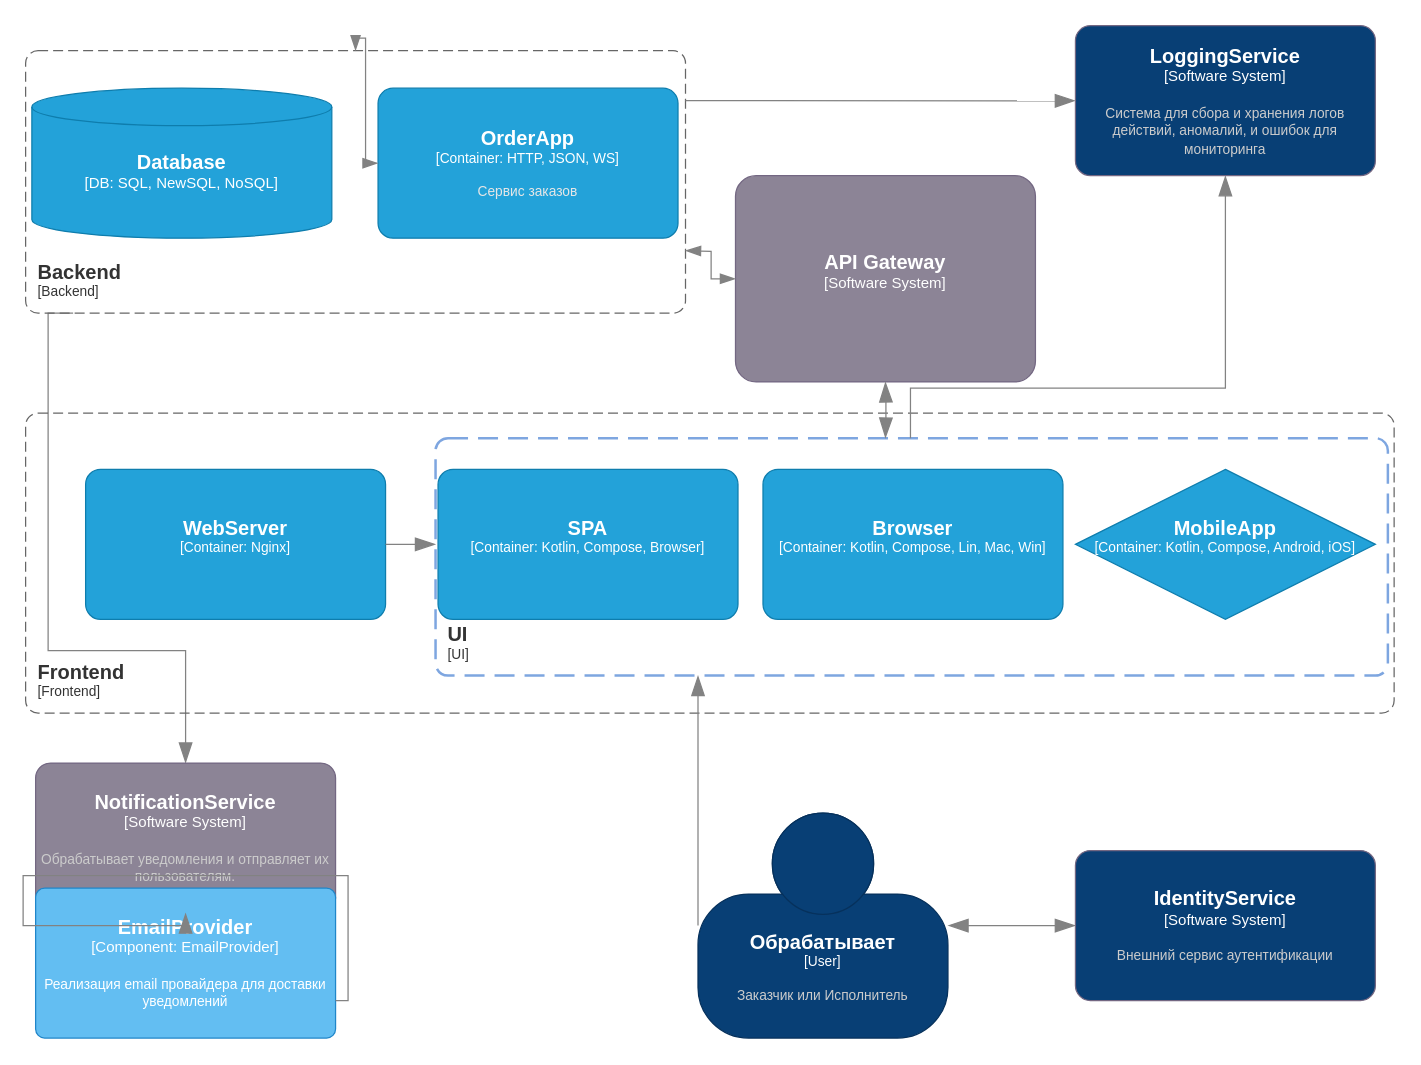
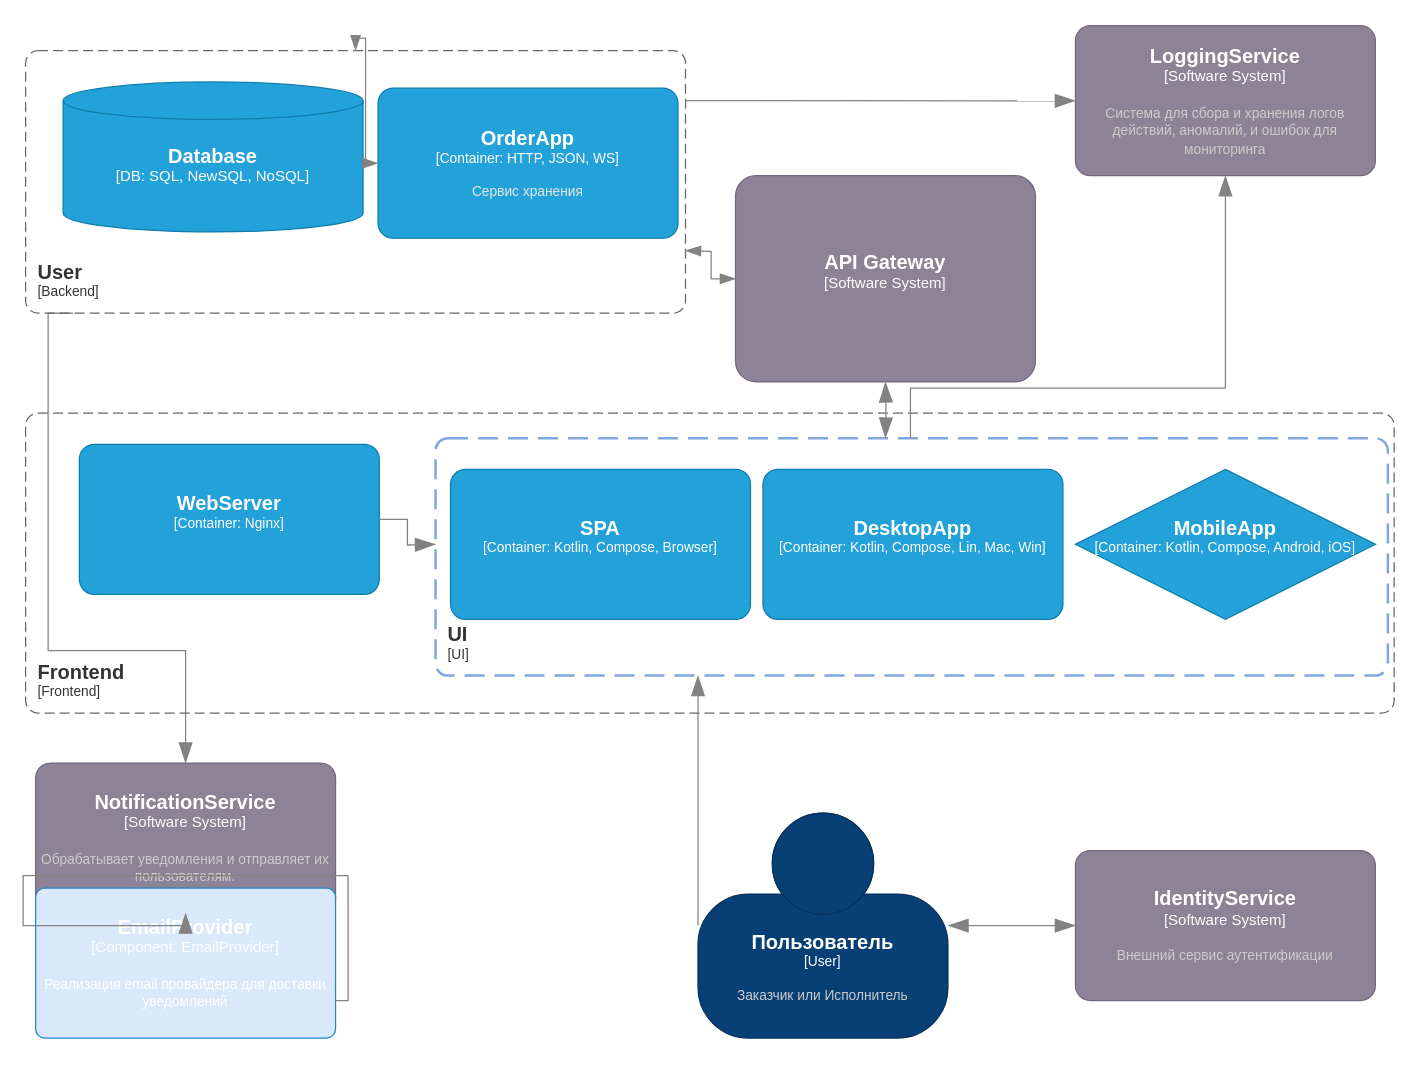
node "LoggingService [Software System] Система для сбора и хранения логов действий, аномалий, и ошибок для мониторинга": fillcolor #083f75 -> #8c8496
node "Database [DB: SQL, NewSQL, NoSQL]": moved (182, 163) -> (213, 157)
node "OrderApp [Container: HTTP, JSON, WS] Сервис заказов": label "OrderApp [Container: HTTP, JSON, WS] Сервис заказов" -> "OrderApp [Container: HTTP, JSON, WS] Сервис хранения"
node "Backend [Backend]": label "Backend [Backend]" -> "User [Backend]"
node "WebServer [Container: Nginx]": moved (236, 544) -> (229, 519)
node "SPA [Container: Kotlin, Compose, Browser]": moved (588, 544) -> (601, 544)
node "Browser [Container: Kotlin, Compose, Lin, Mac, Win]": label "Browser [Container: Kotlin, Compose, Lin, Mac, Win]" -> "DesktopApp [Container: Kotlin, Compose, Lin, Mac, Win]"
node "IdentityService [Software System] Внешний сервис аутентификации": fillcolor #083f75 -> #8c8496
node "EmailProvider [Component: EmailProvider] Реализация email провайдера для доставки уведомлений": fillcolor #63bef2 -> #dae8fc
node "Обрабатывает [User] Заказчик или Исполнитель": label "Обрабатывает [User] Заказчик или Исполнитель" -> "Пользователь [User] Заказчик или Исполнитель"
